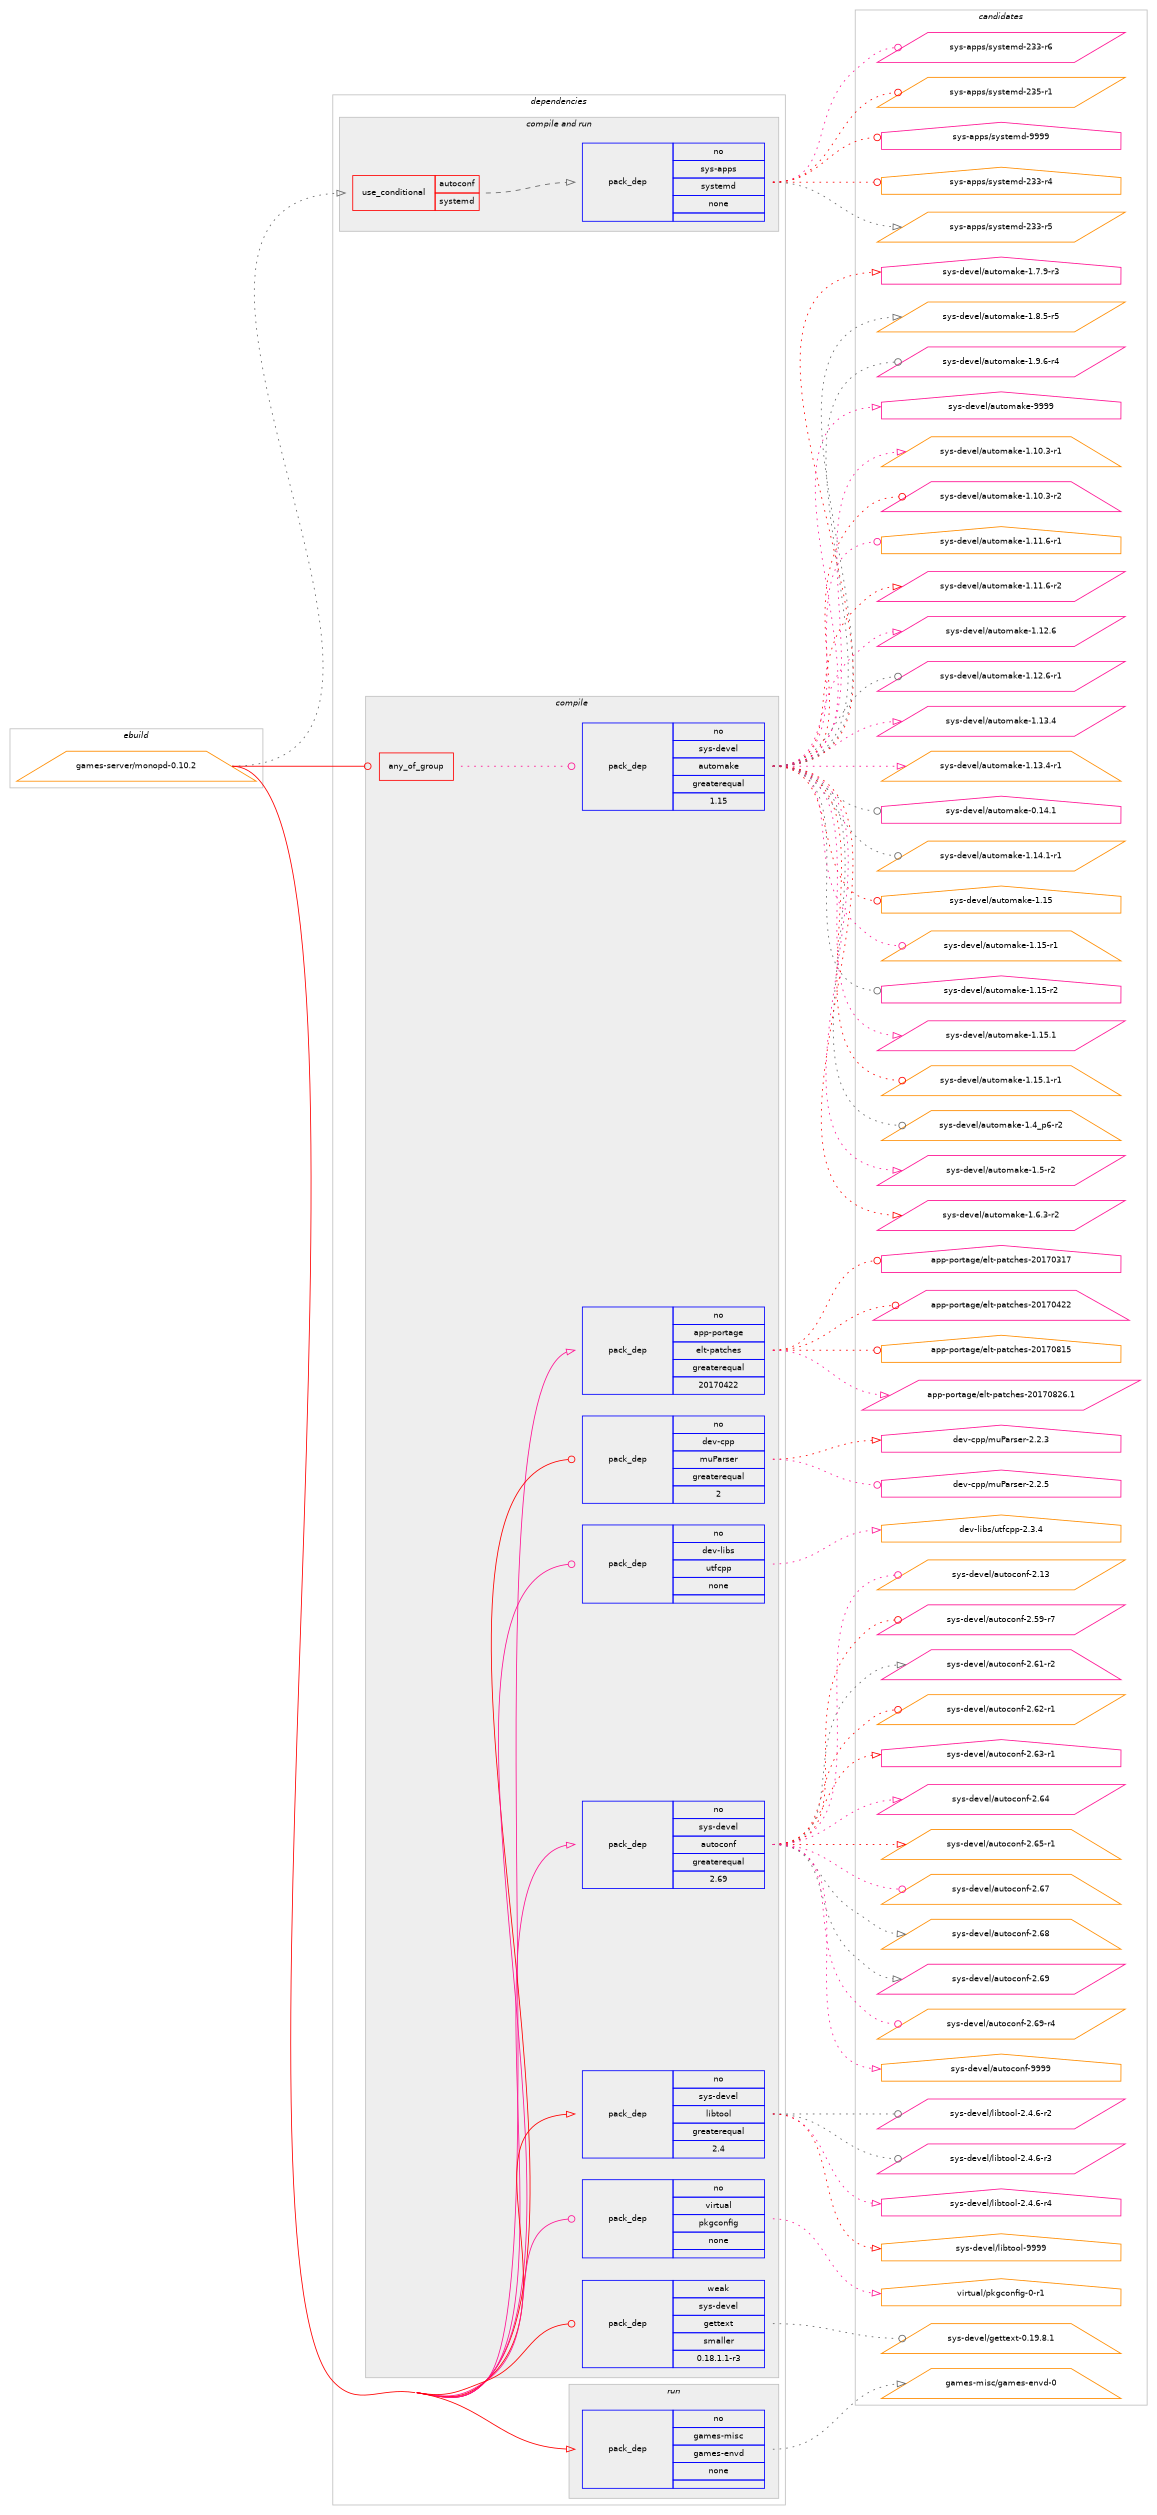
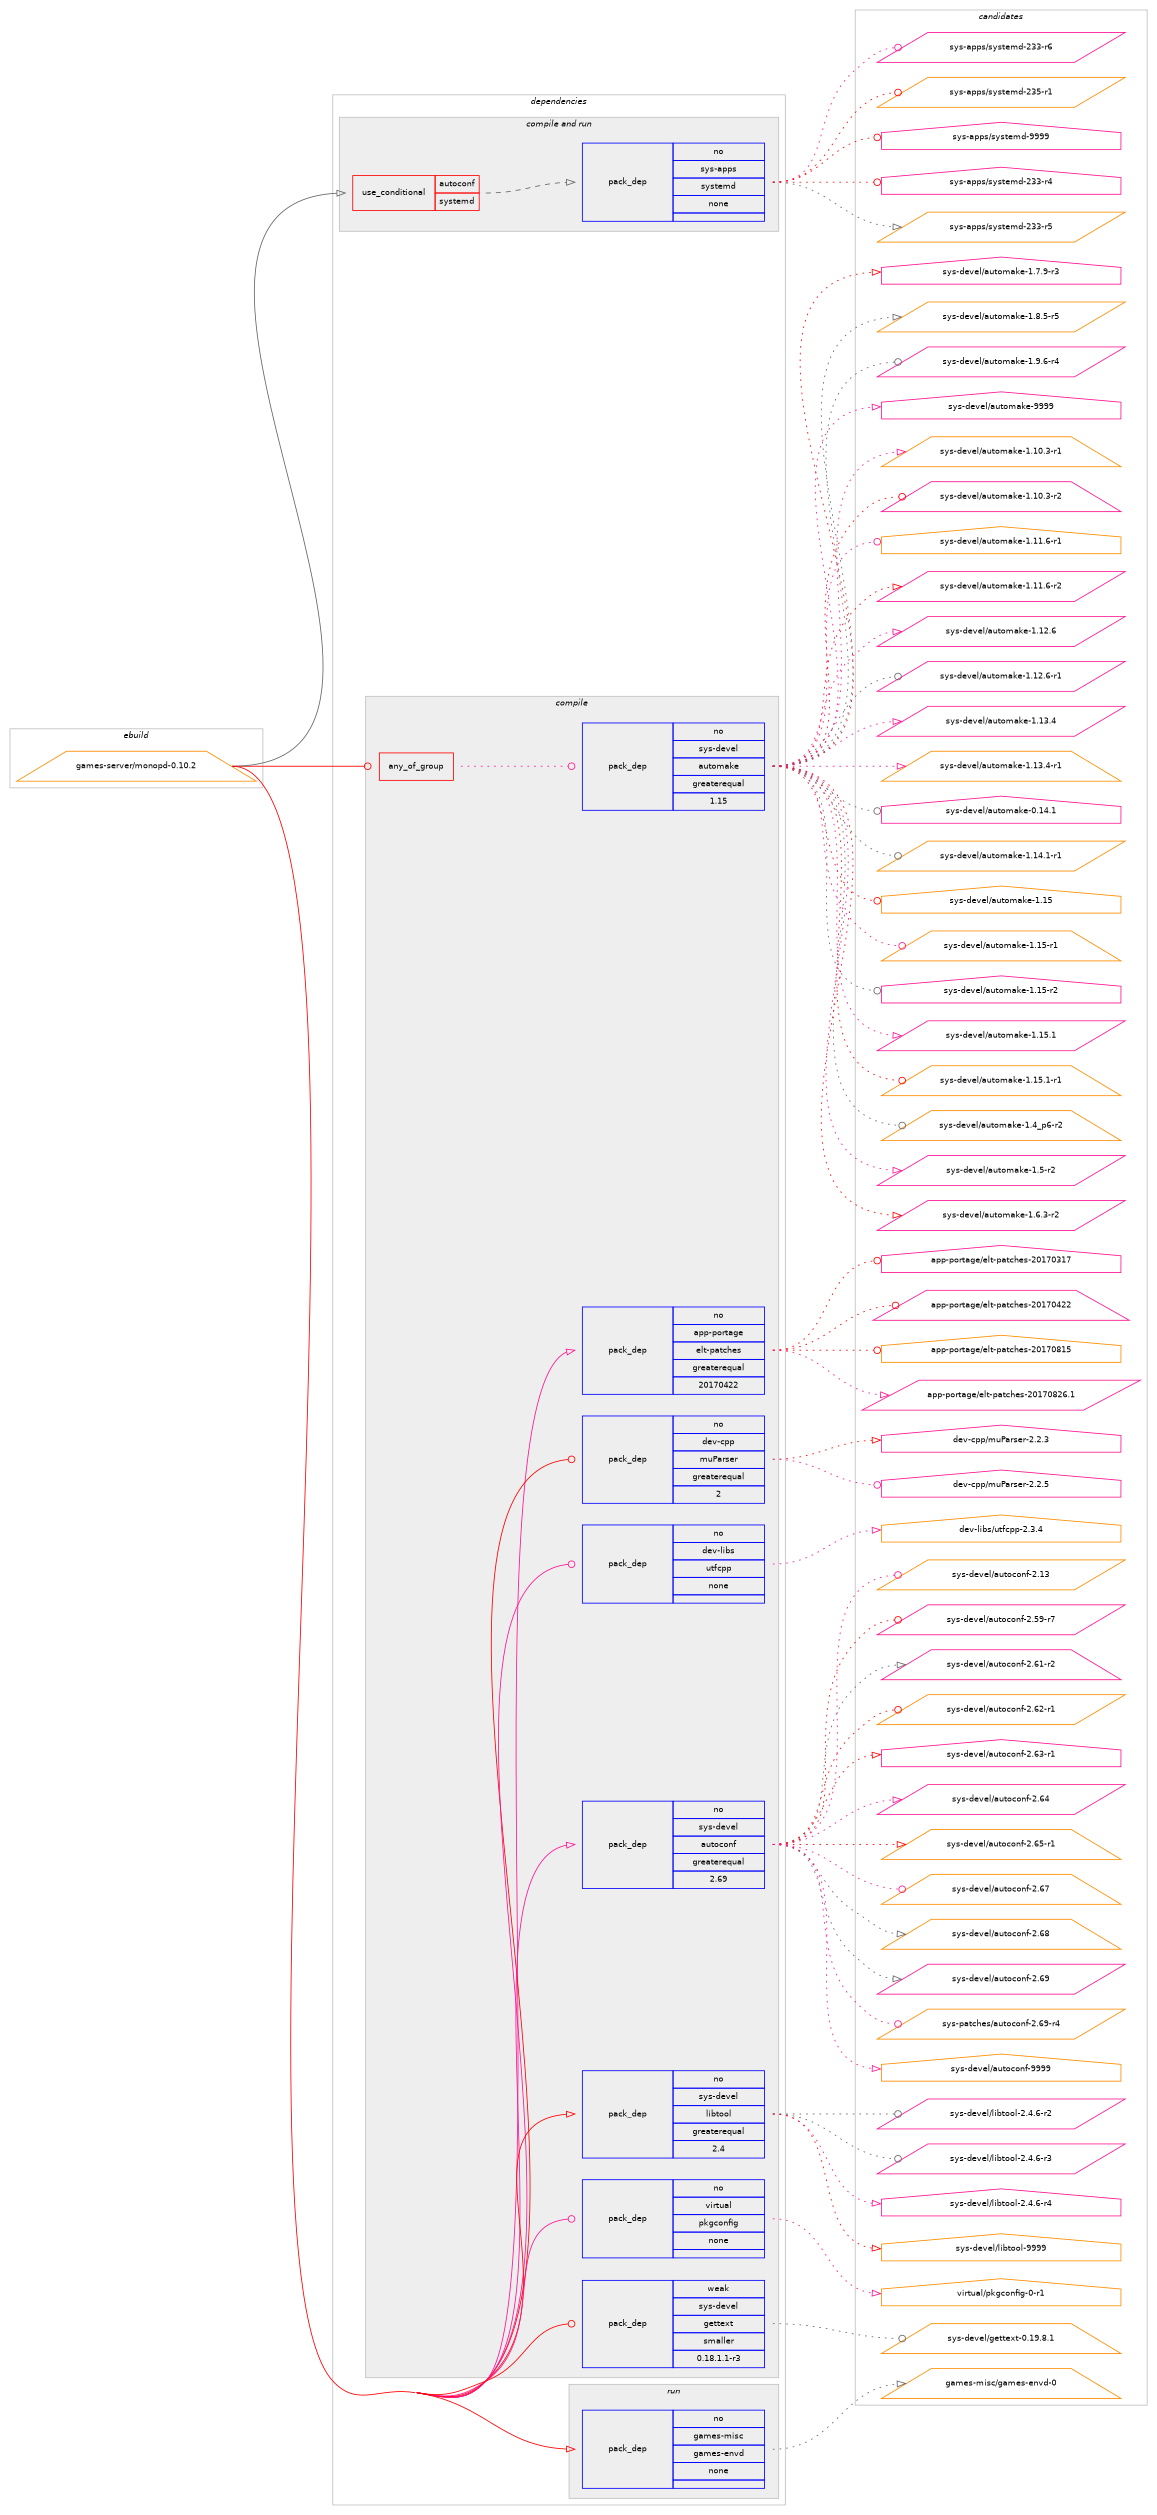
node "sys-apps/systemd-233-r4": color darkorange -> deeppink
edge "games-server/monopd-0.10.2" -> "use_conditional": style dotted -> solid
node "sys-devel/autoconf-2.69-r4": label "sys-devel/autoconf-2.69-r4" -> "sys-patches/autoconf-2.69-r4"
